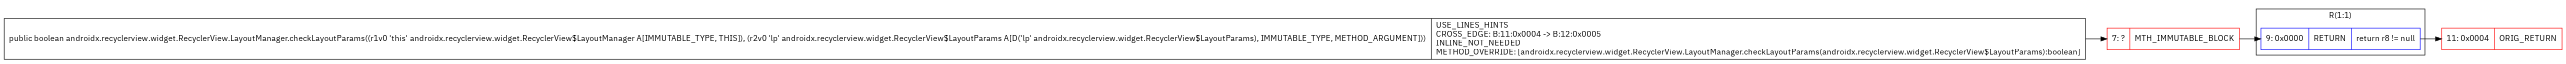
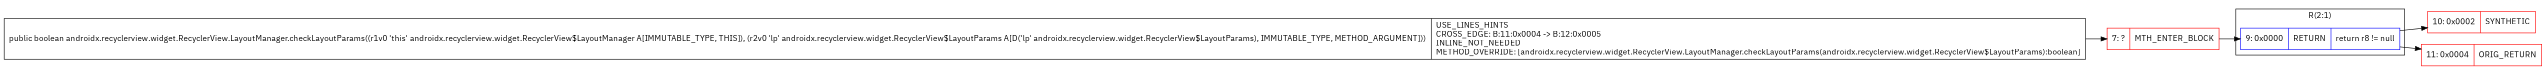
cluster "R(1:1)": label "R(1:1)" -> "R(2:1)"
node "10: 0x0002": added
node "7: ?": text "MTH_IMMUTABLE_BLOCK" -> "MTH_ENTER_BLOCK"
